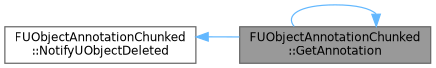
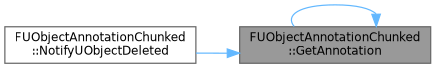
edge "FUObjectAnnotationChunked ::GetAnnotation" -> "FUObjectAnnotationChunked ::NotifyUObjectDeleted": reversed
